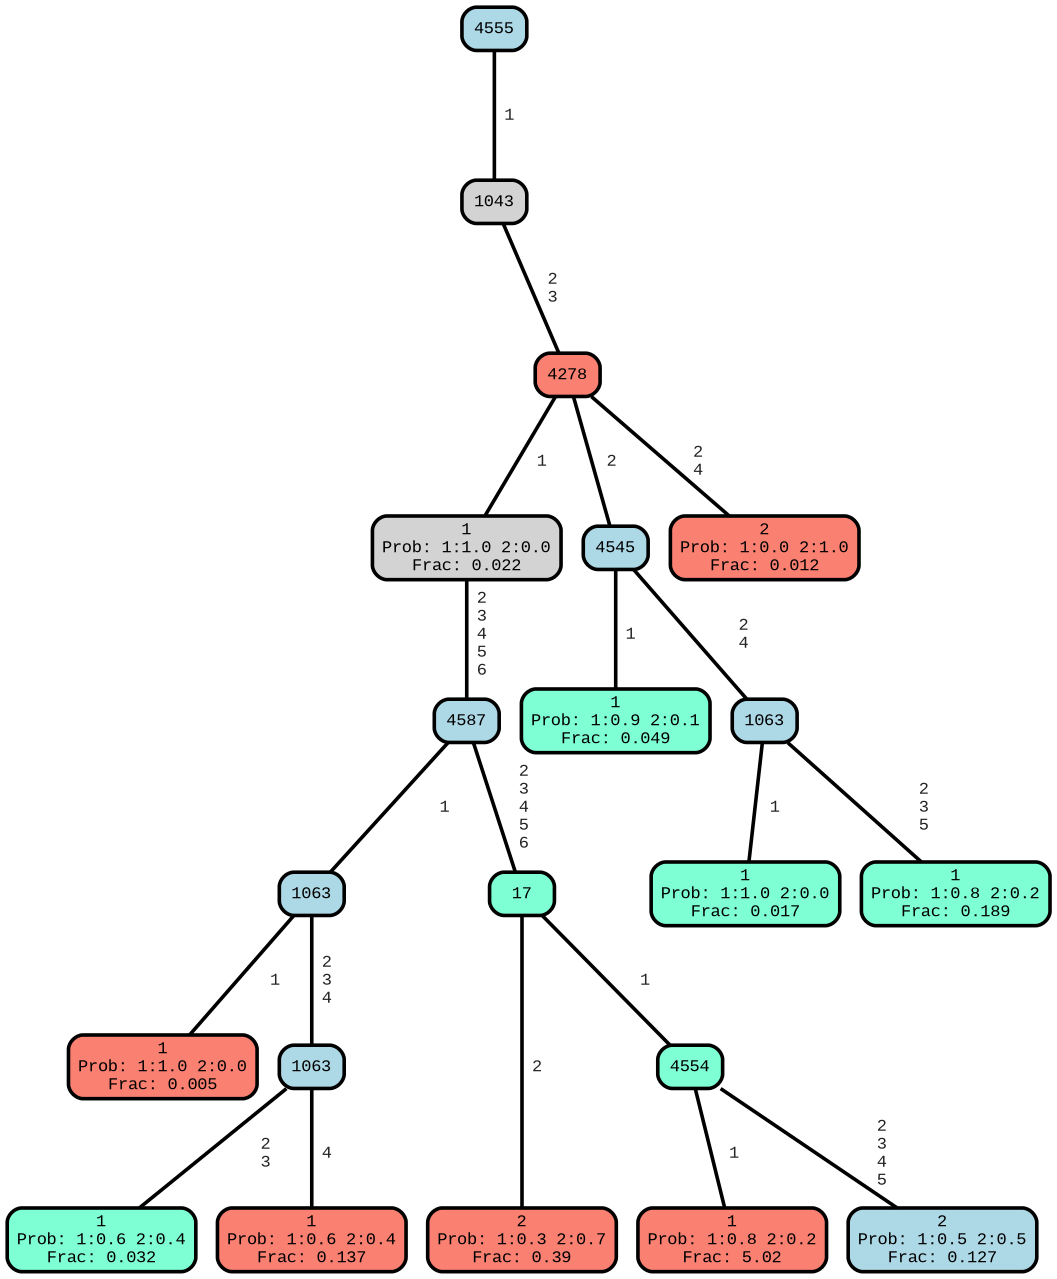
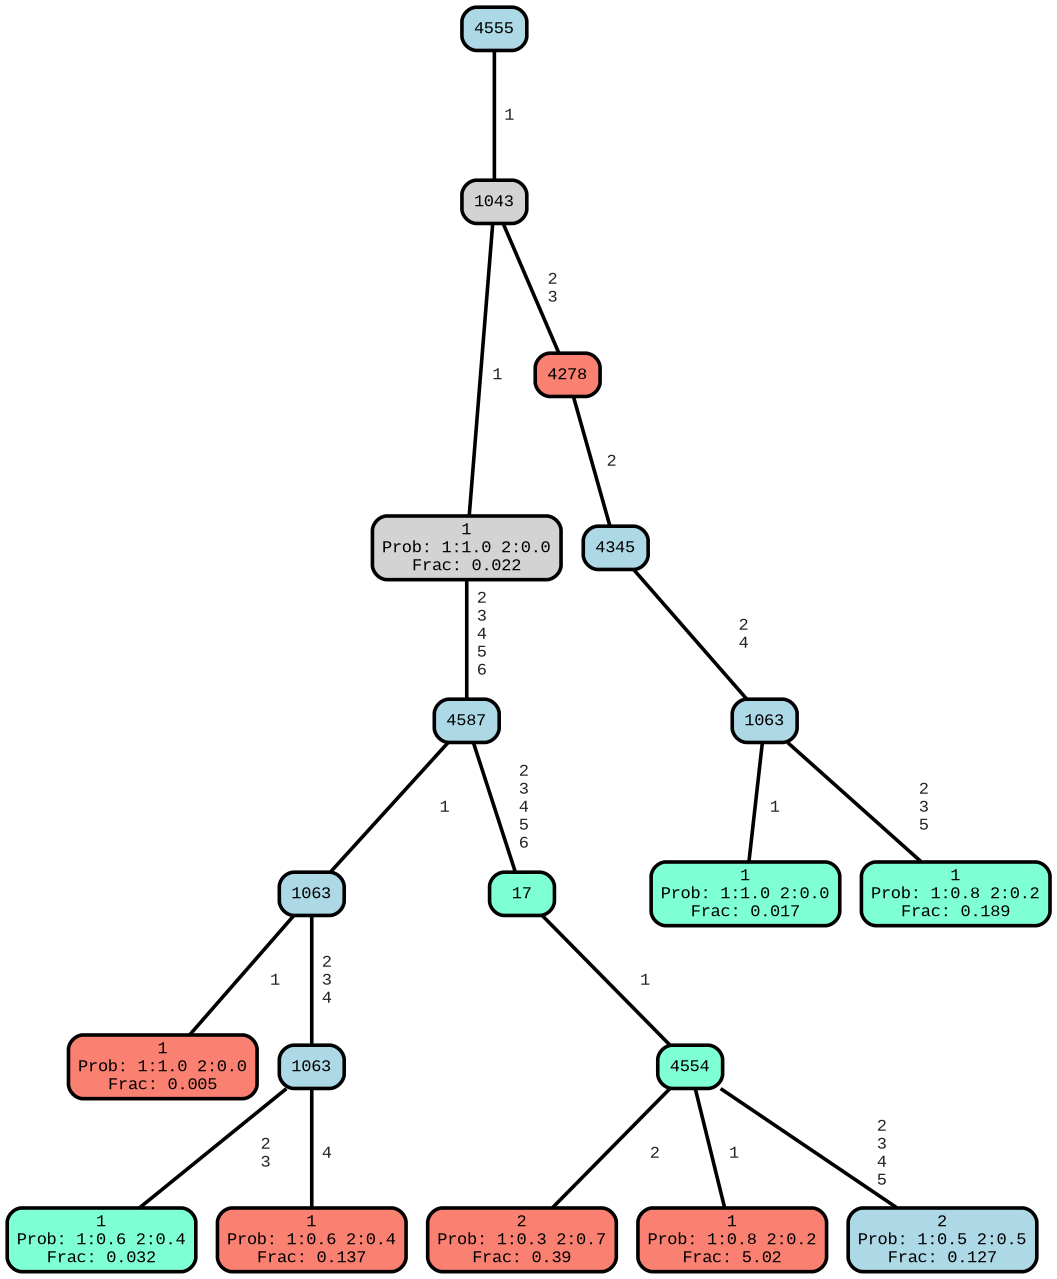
edge "4278" -- "1 Prob: 1:1.0 2:0.0 Frac: 0.022": now "1043" -- "1 Prob: 1:1.0 2:0.0 Frac: 0.022"
node "4545": label "4545" -> "4345"
node "2 Prob: 1:0.0 2:1.0 Frac: 0.012": removed
node "1 Prob: 1:0.9 2:0.1 Frac: 0.049": removed
edge "17" -- "2 Prob: 1:0.3 2:0.7 Frac: 0.39": now "4554" -- "2 Prob: 1:0.3 2:0.7 Frac: 0.39"
